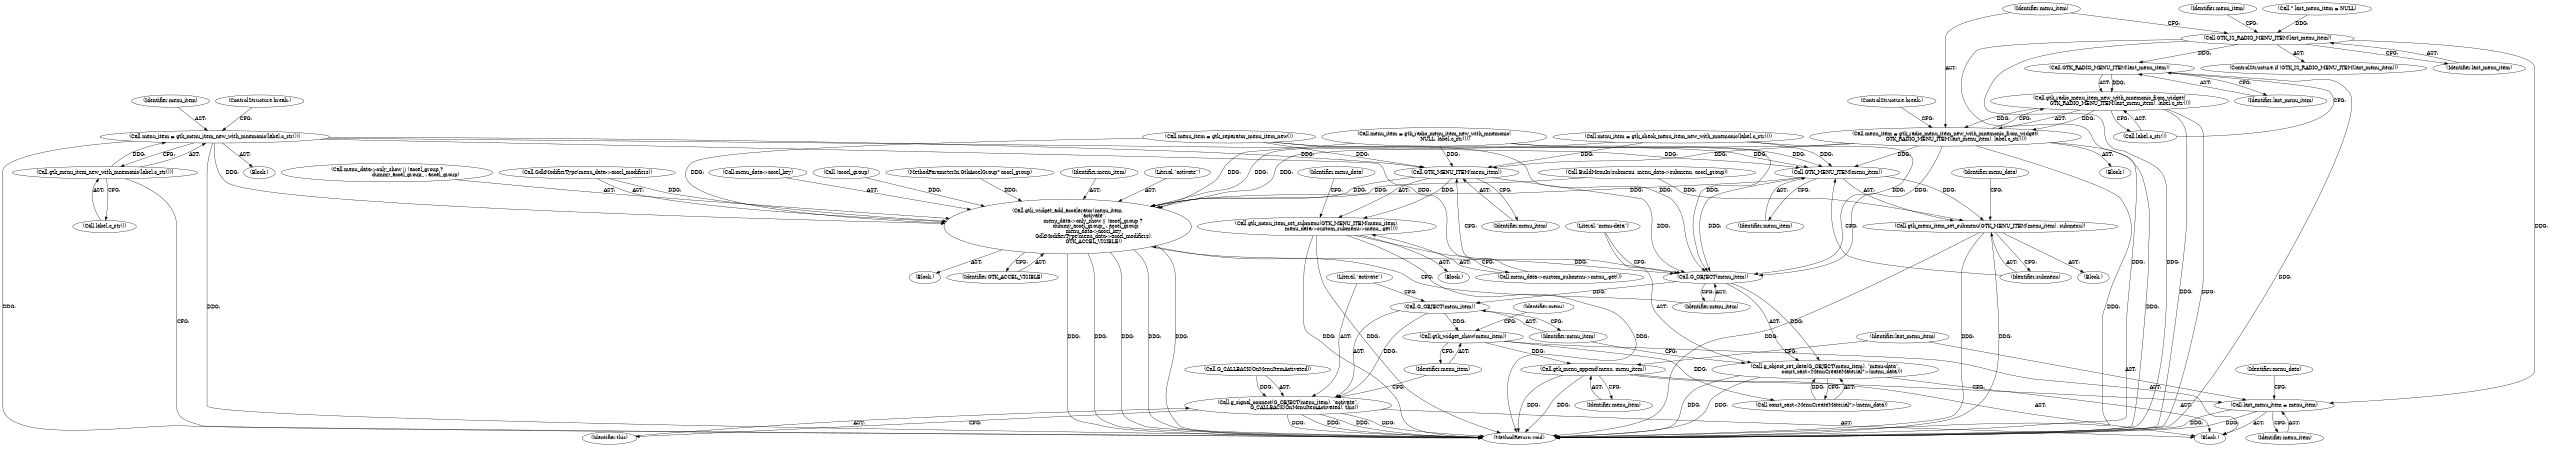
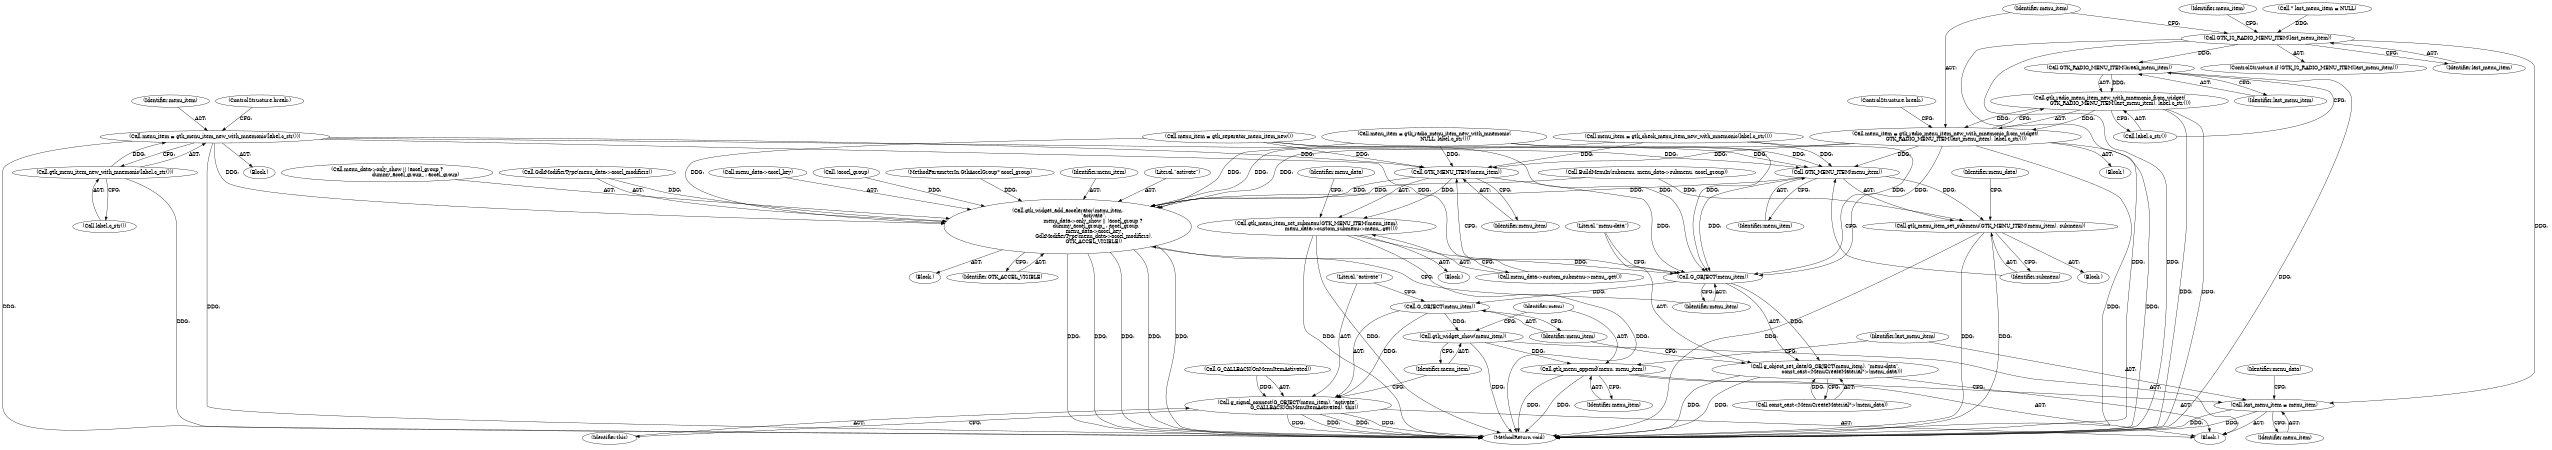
node "(Call,GTK_RADIO_MENU_ITEM(last_menu_item))": label "(Call,GTK_RADIO_MENU_ITEM(last_menu_item))" -> "(Call,GTK_RADIO_MENU_ITEM(break_menu_item))"
edge "(Call,gtk_menu_item_new_with_mnemonic(label.c_str()))" -> "(MethodReturn,void)": label "CFG: " -> "DDG: "
edge "(Identifier,menu)" -> "(Call,gtk_menu_append(menu, menu_item))": added, label "AST:"
edge "(Call,gtk_widget_show(menu_item))" -> "(Call,const_cast<MenuCreateMaterial*>(menu_data))": now "(Call,gtk_widget_show(menu_item))" -> "(MethodReturn,void)"
